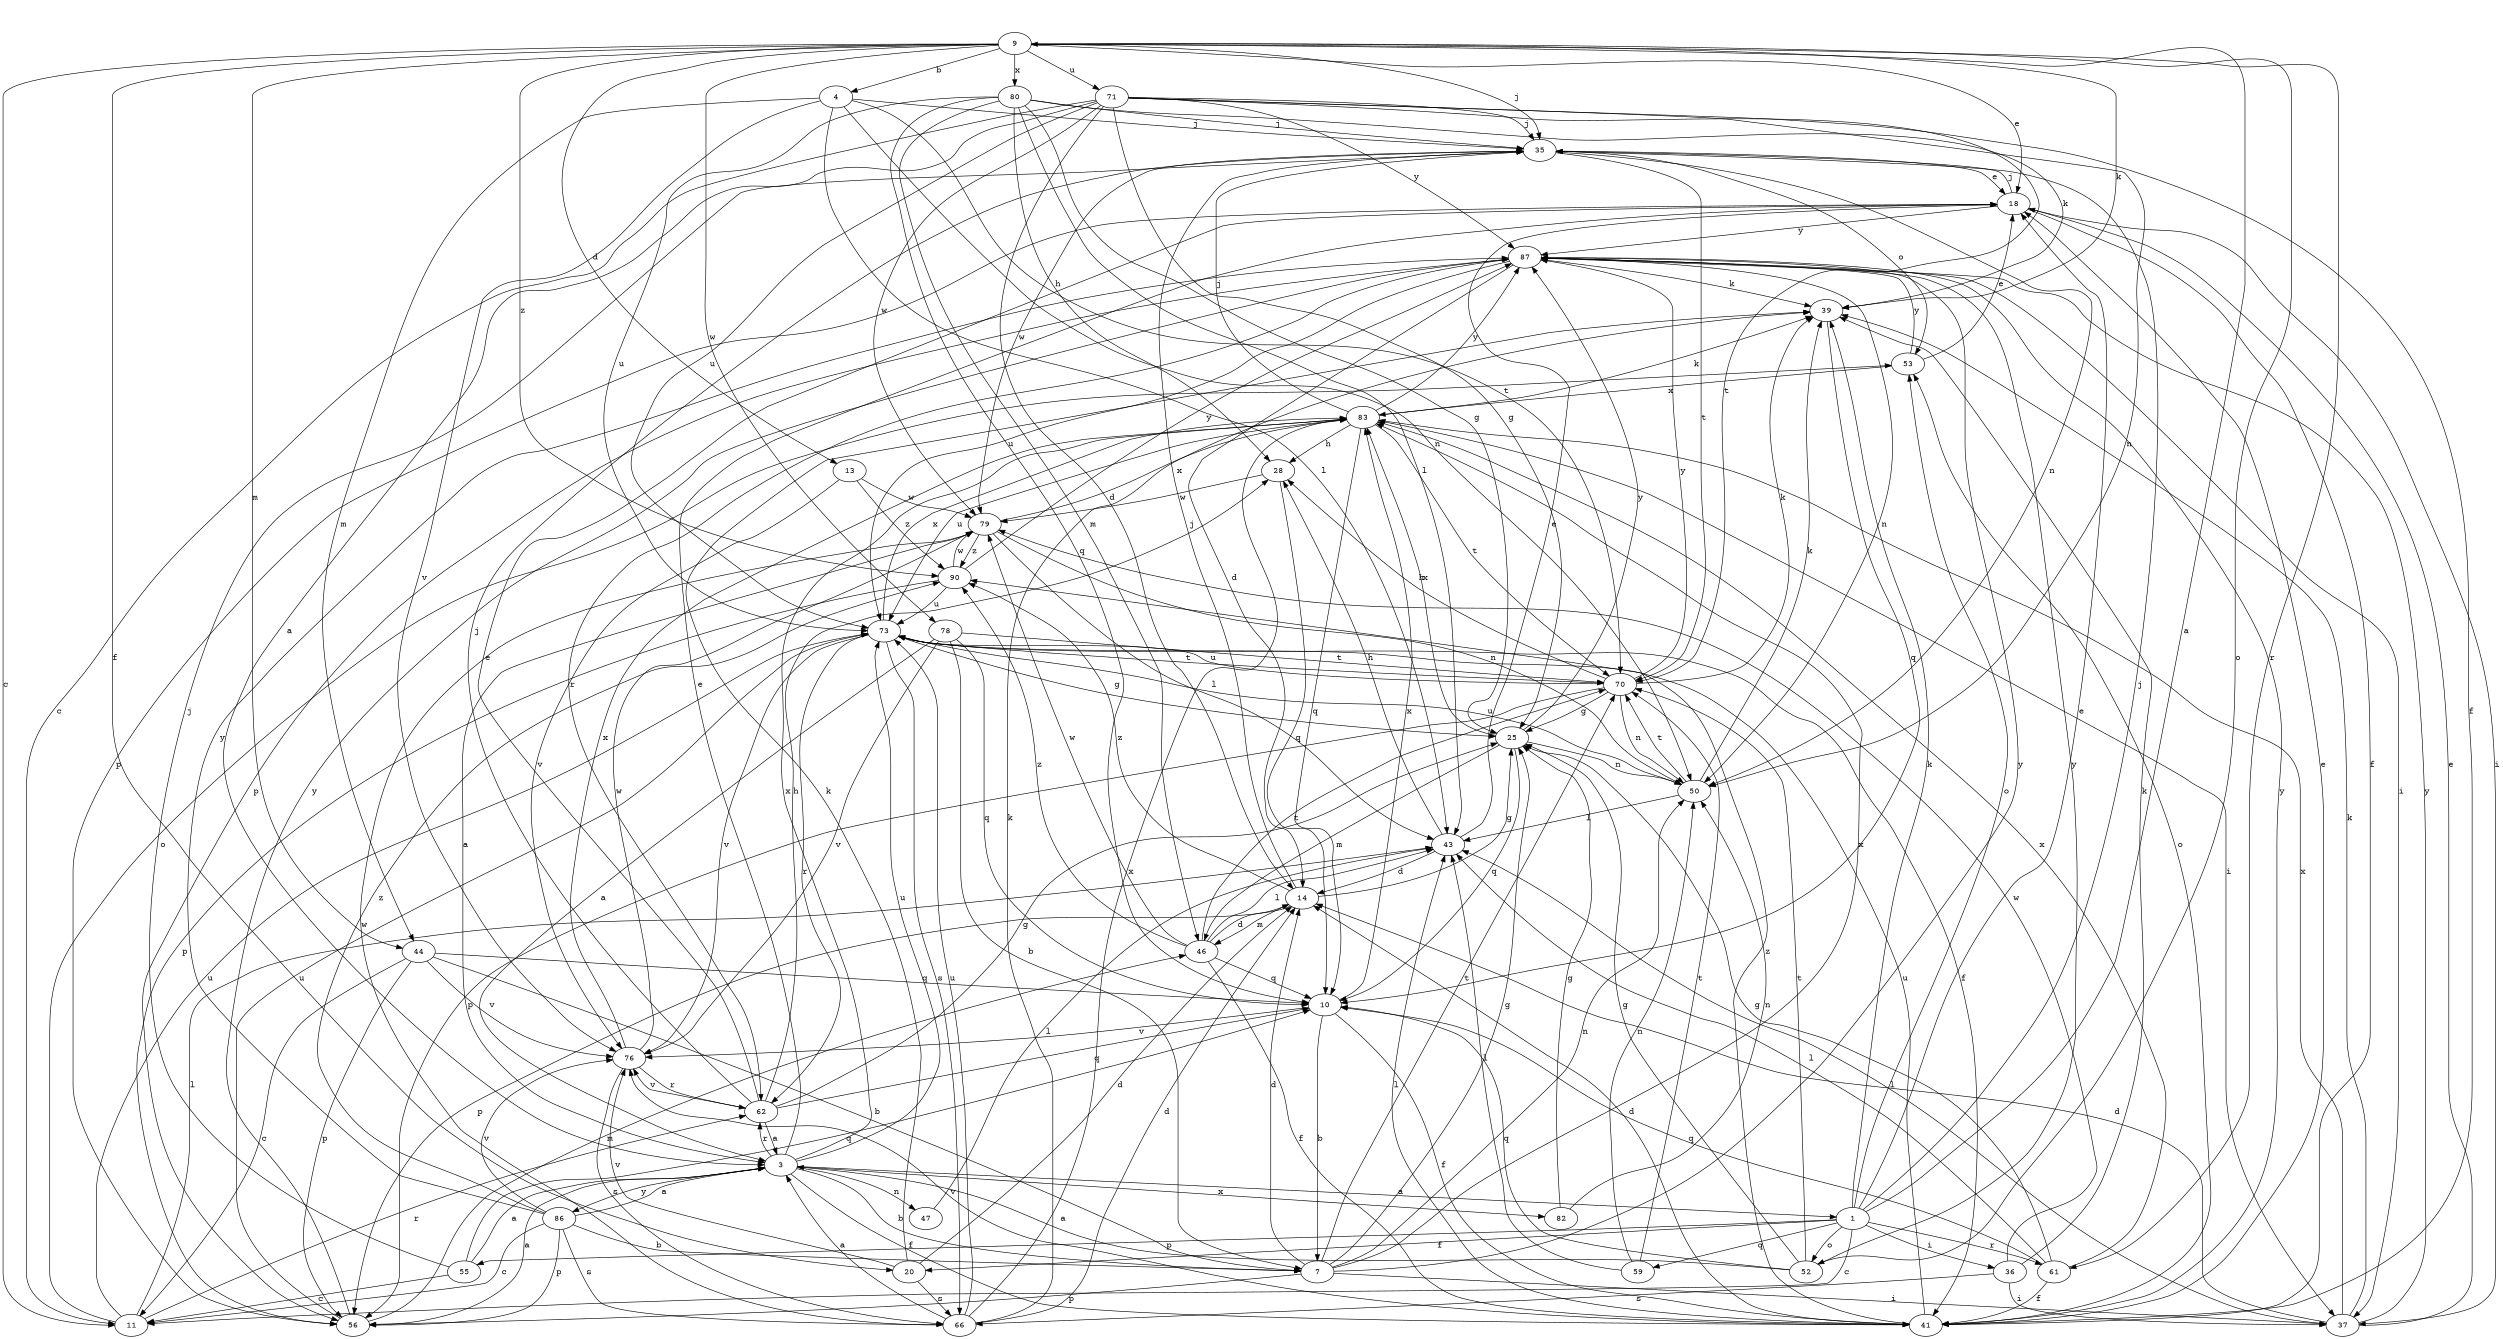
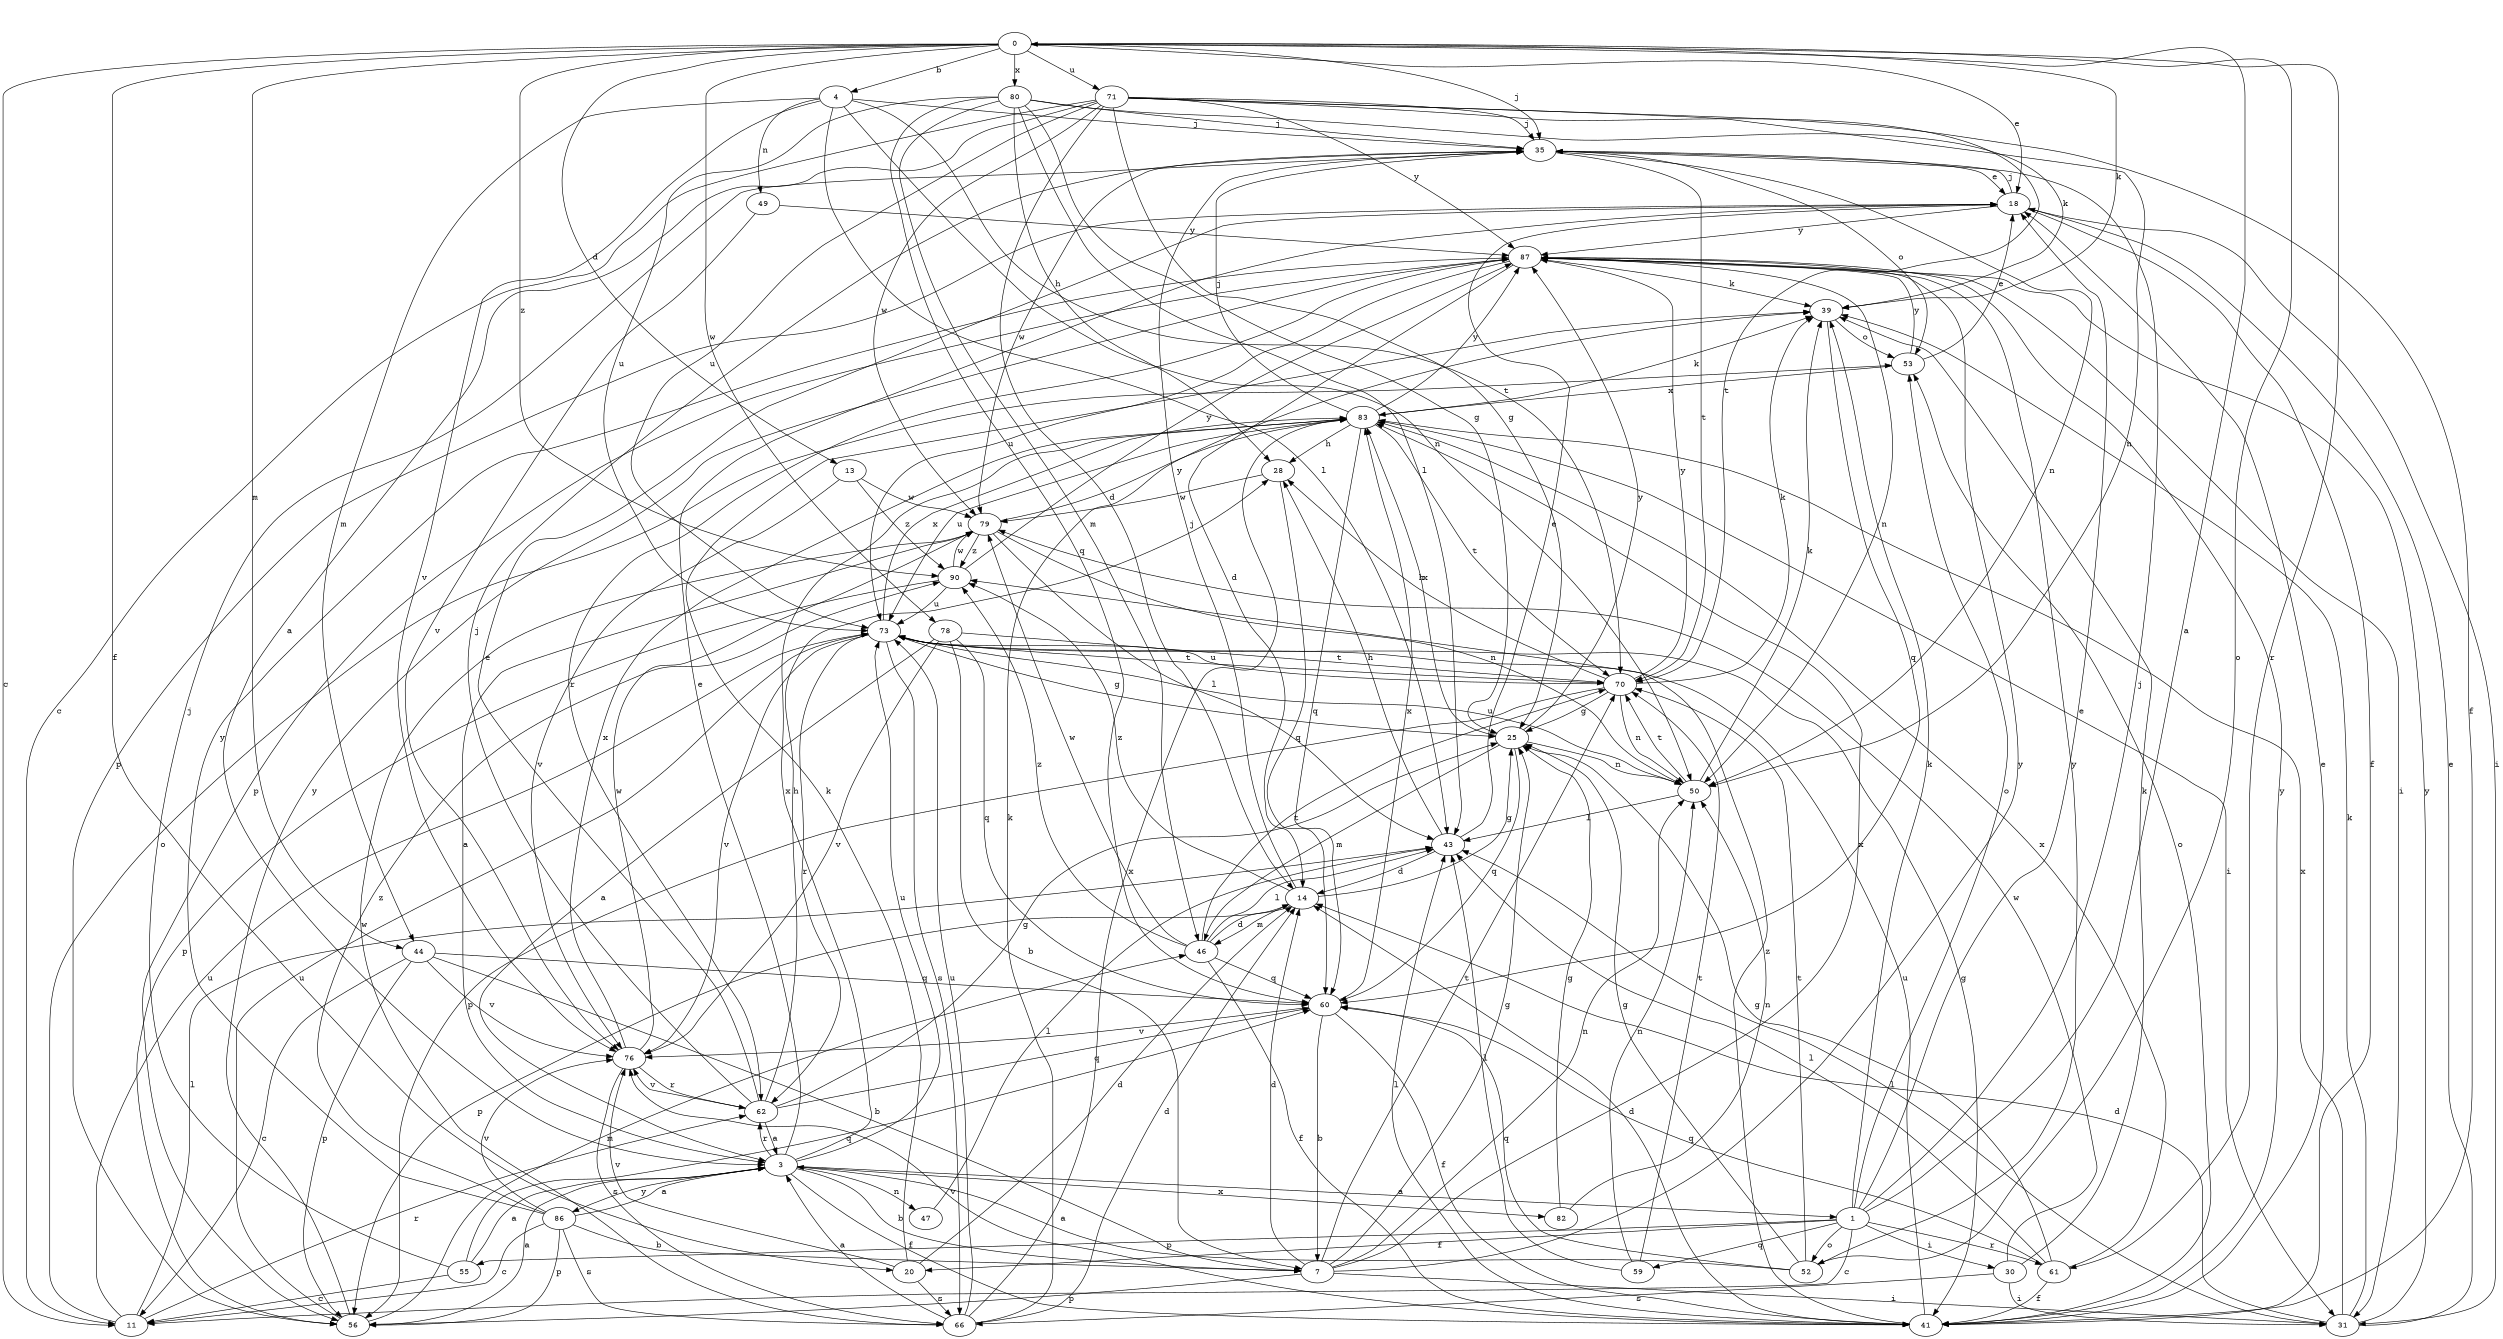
node "9": label "9" -> "0"
node "49": added
edge "39" -> "53": added, label "o"
edge "79" -> "83": label "x" -> "y"
edge "73" -> "41": label "f" -> "g"
node "10": label "10" -> "60"
node "36": label "36" -> "30"
node "37": label "37" -> "31"
